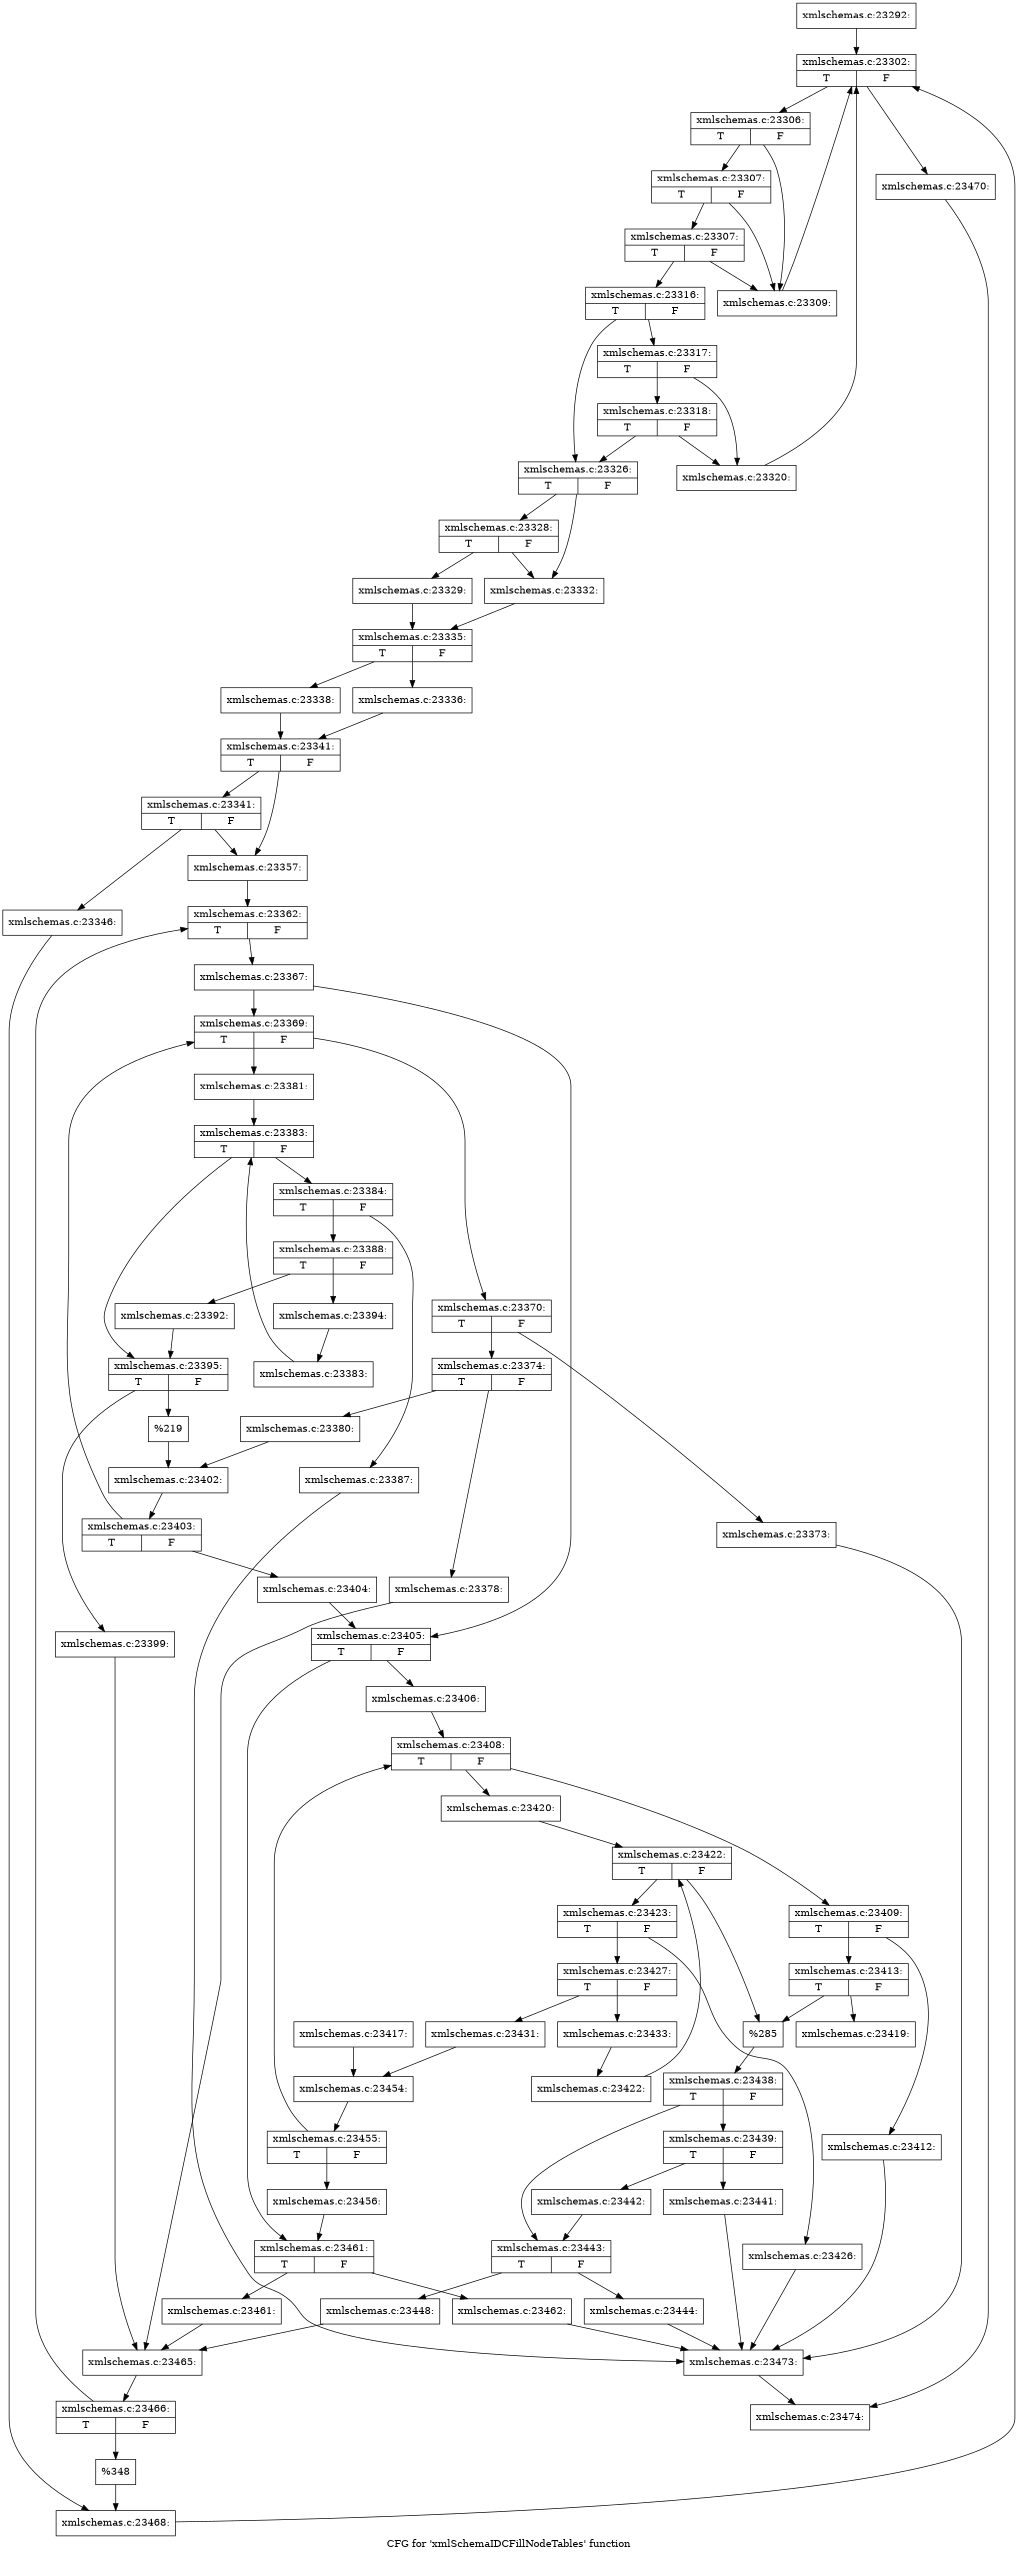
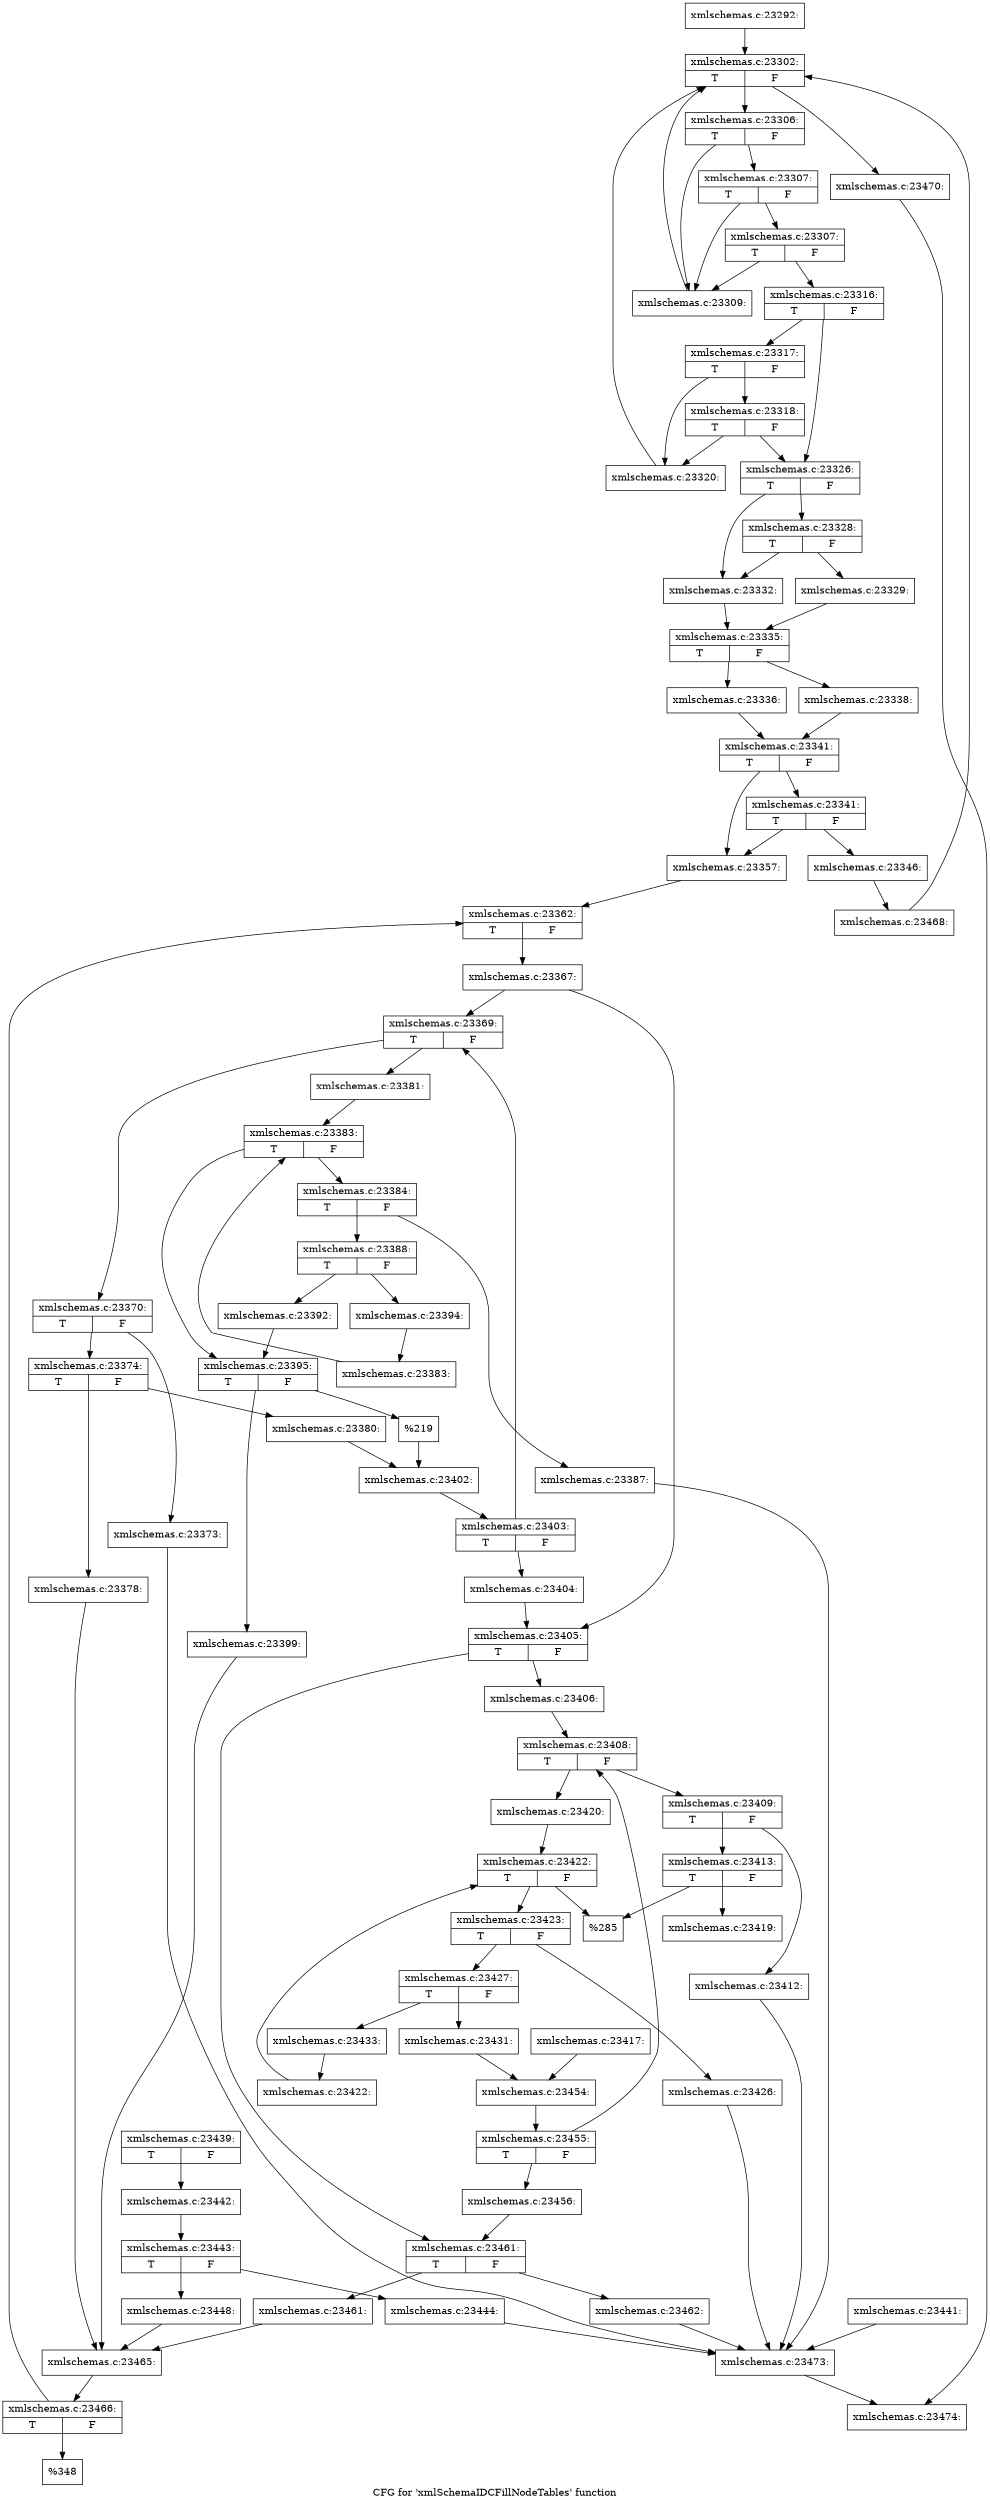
node "xmlschemas.c:23438:": removed
edge "xmlschemas.c:23439:" -> "xmlschemas.c:23441:": removed
edge "%348" -> "xmlschemas.c:23468:": removed
